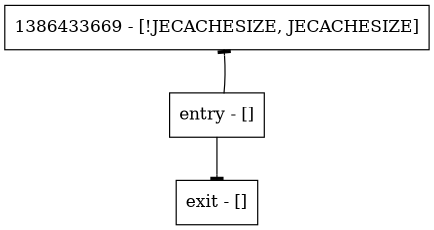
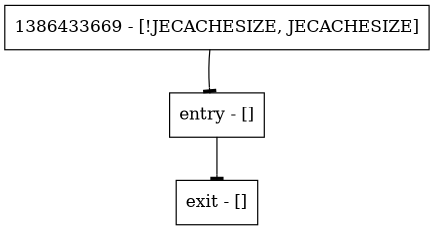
edge "entry - []" -> "1386433669 - [!JECACHESIZE, JECACHESIZE]": reversed
